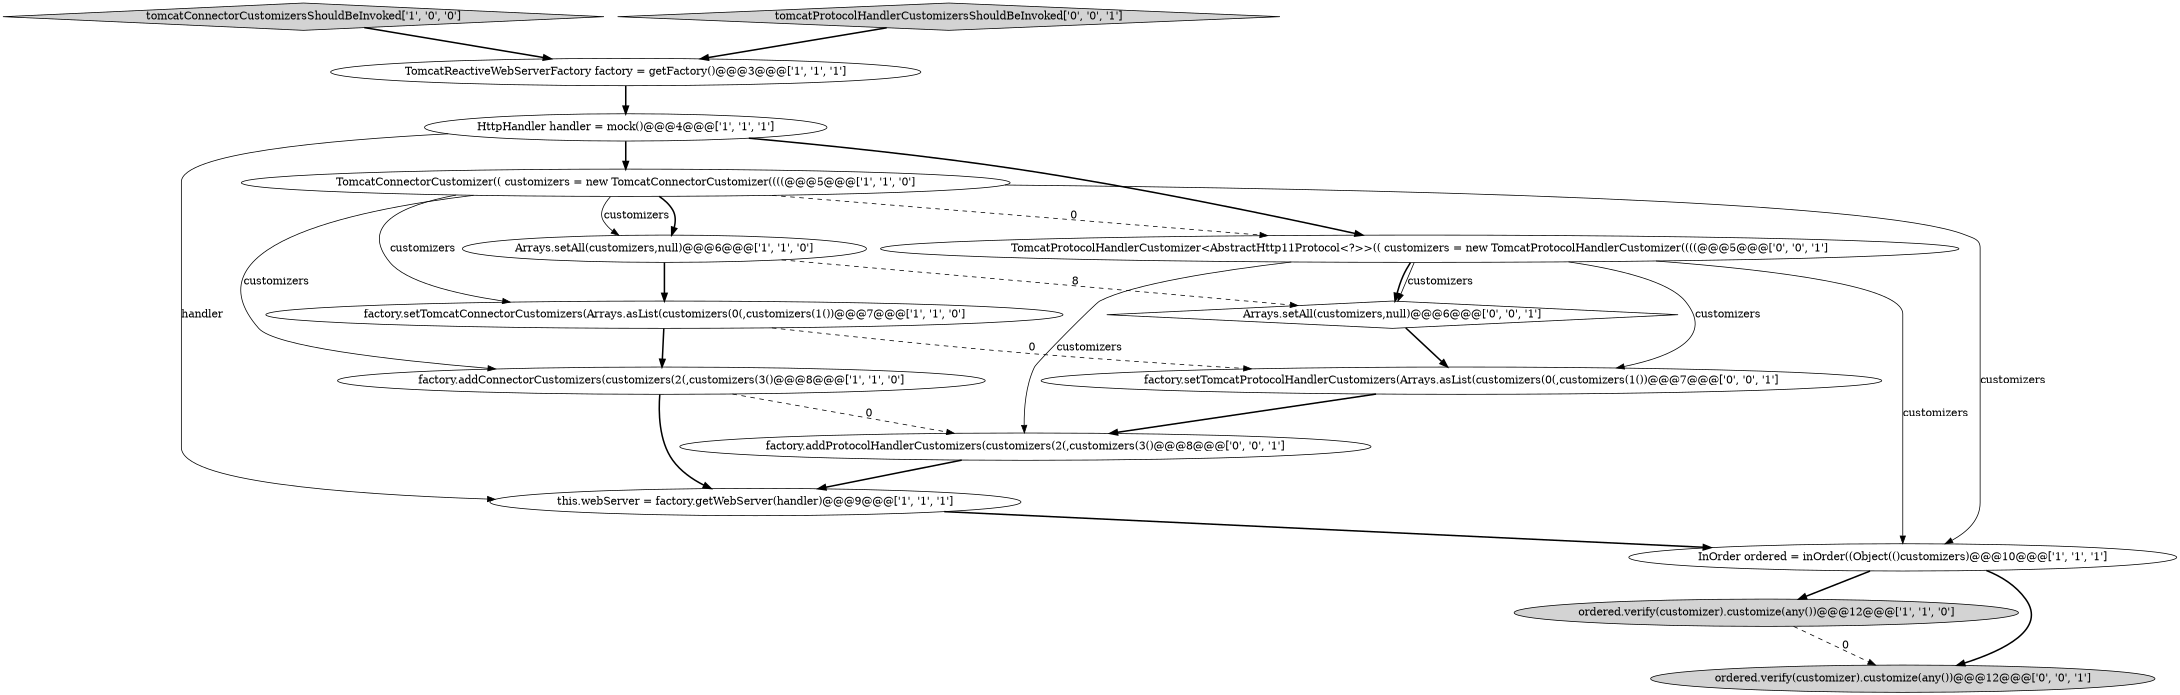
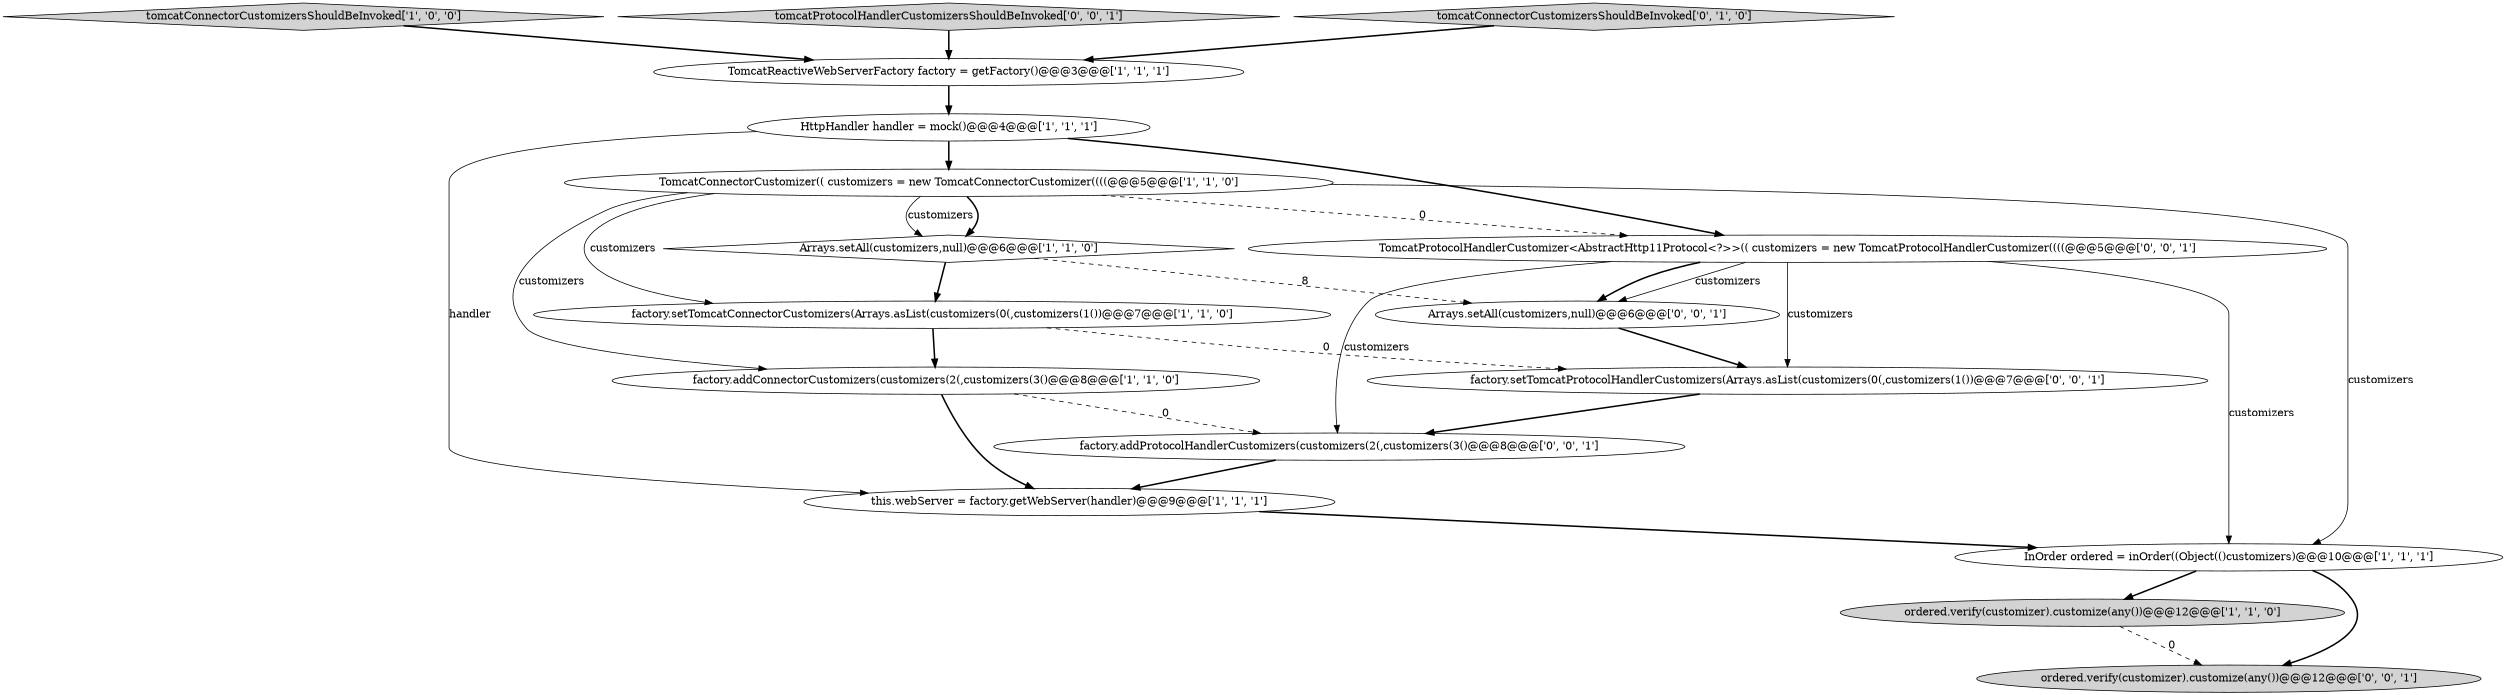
node "tomcatConnectorCustomizersShouldBeInvoked['0', '1', '0']": added
node "Arrays.setAll(customizers,null)@@@6@@@['1', '1', '0']": shape ellipse -> diamond
node "Arrays.setAll(customizers,null)@@@6@@@['0', '0', '1']": shape diamond -> ellipse
